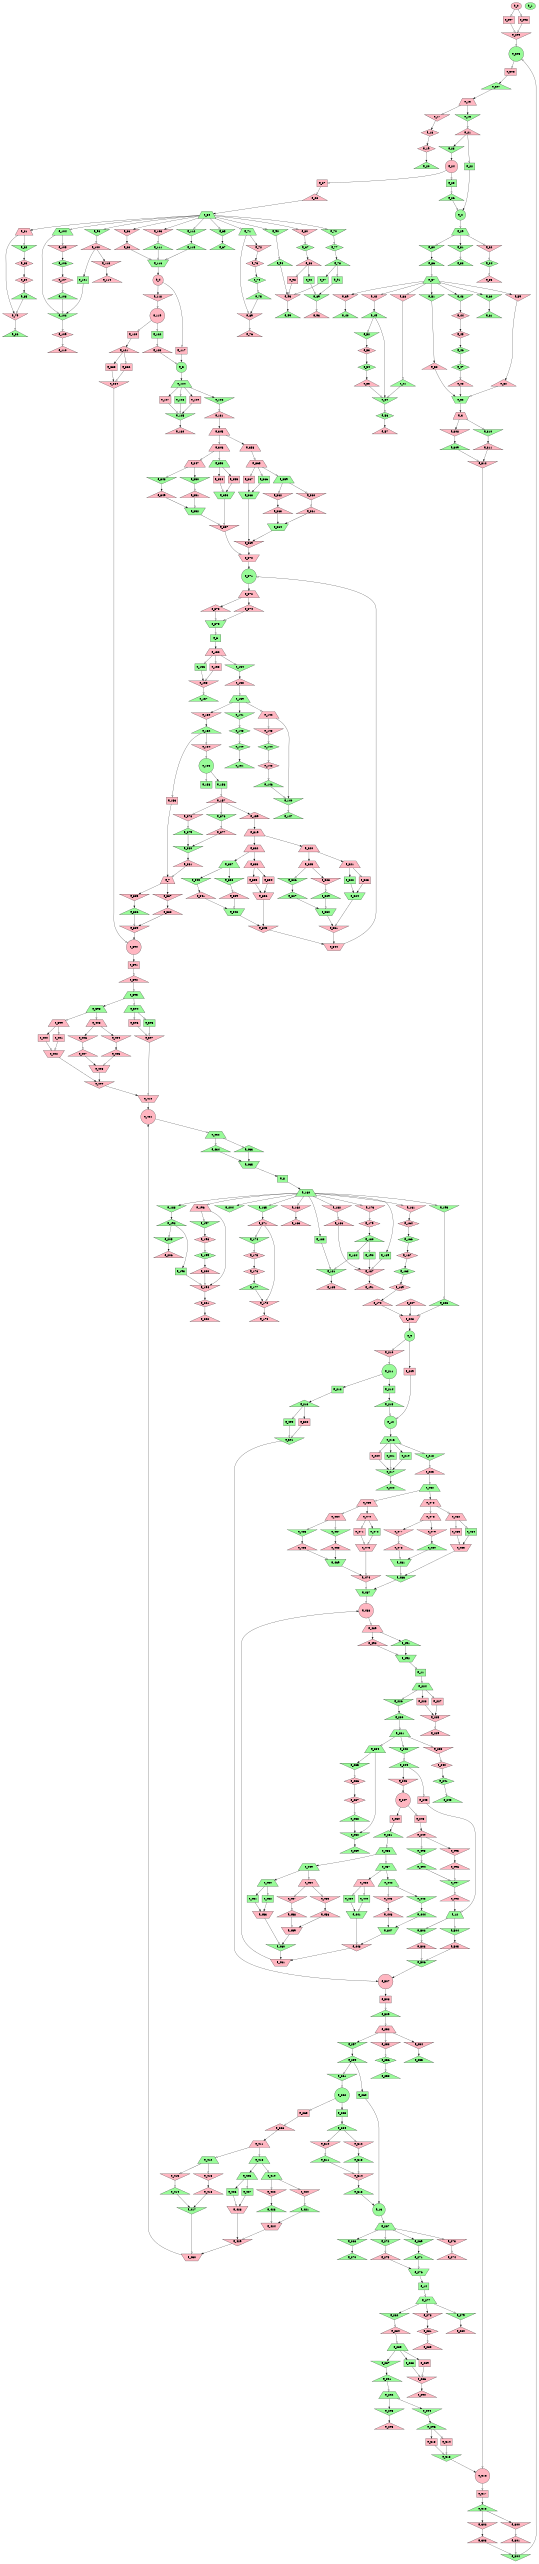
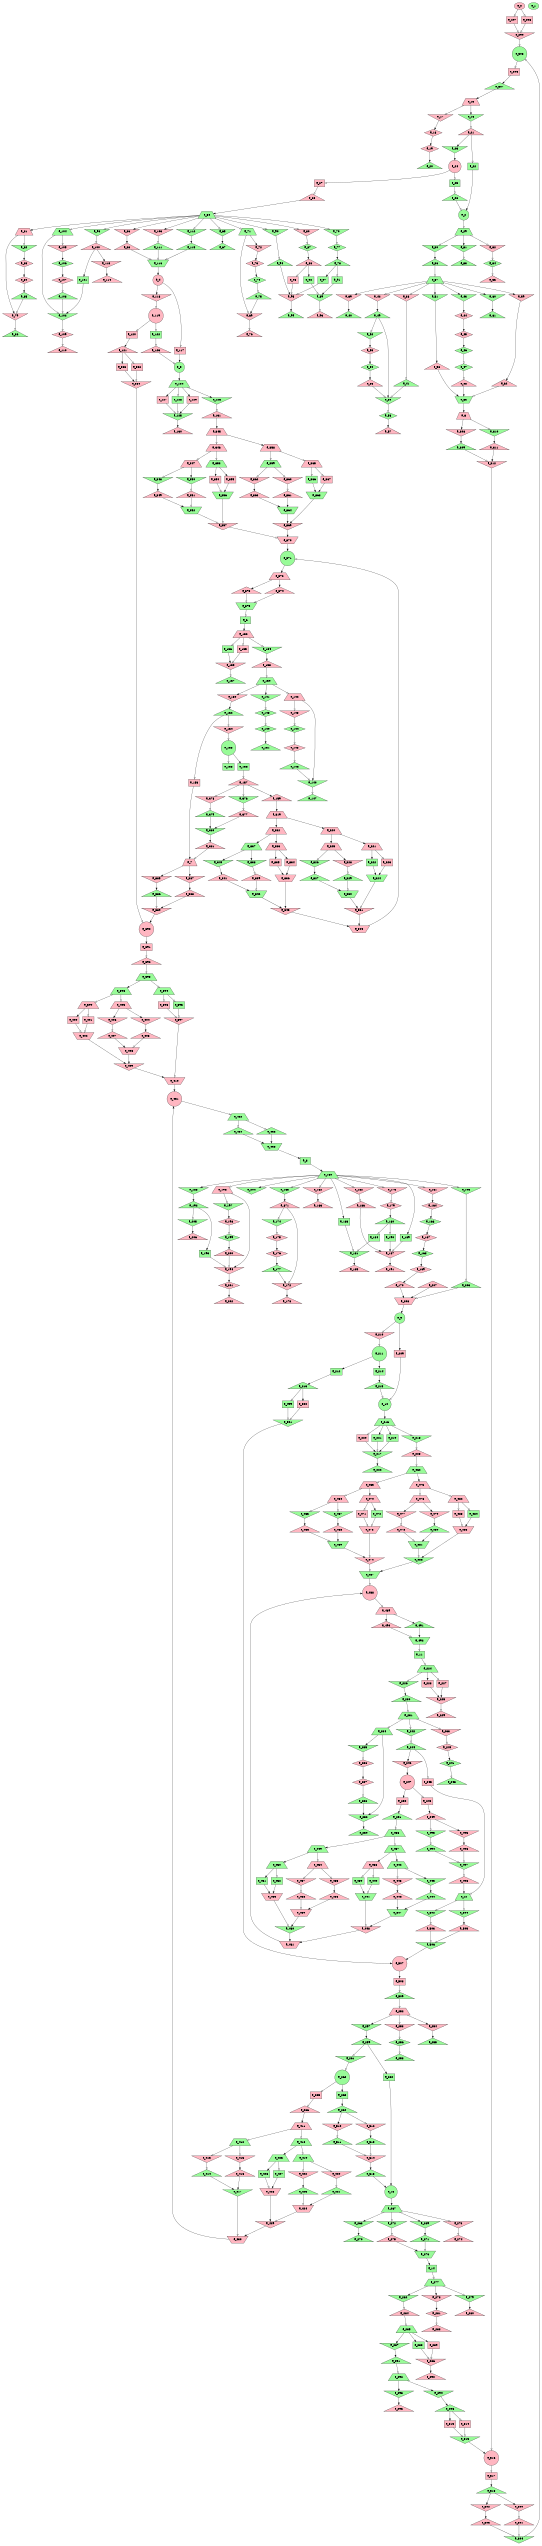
edge "e_365" -> "e_359": now "e_358" -> "e_359"
